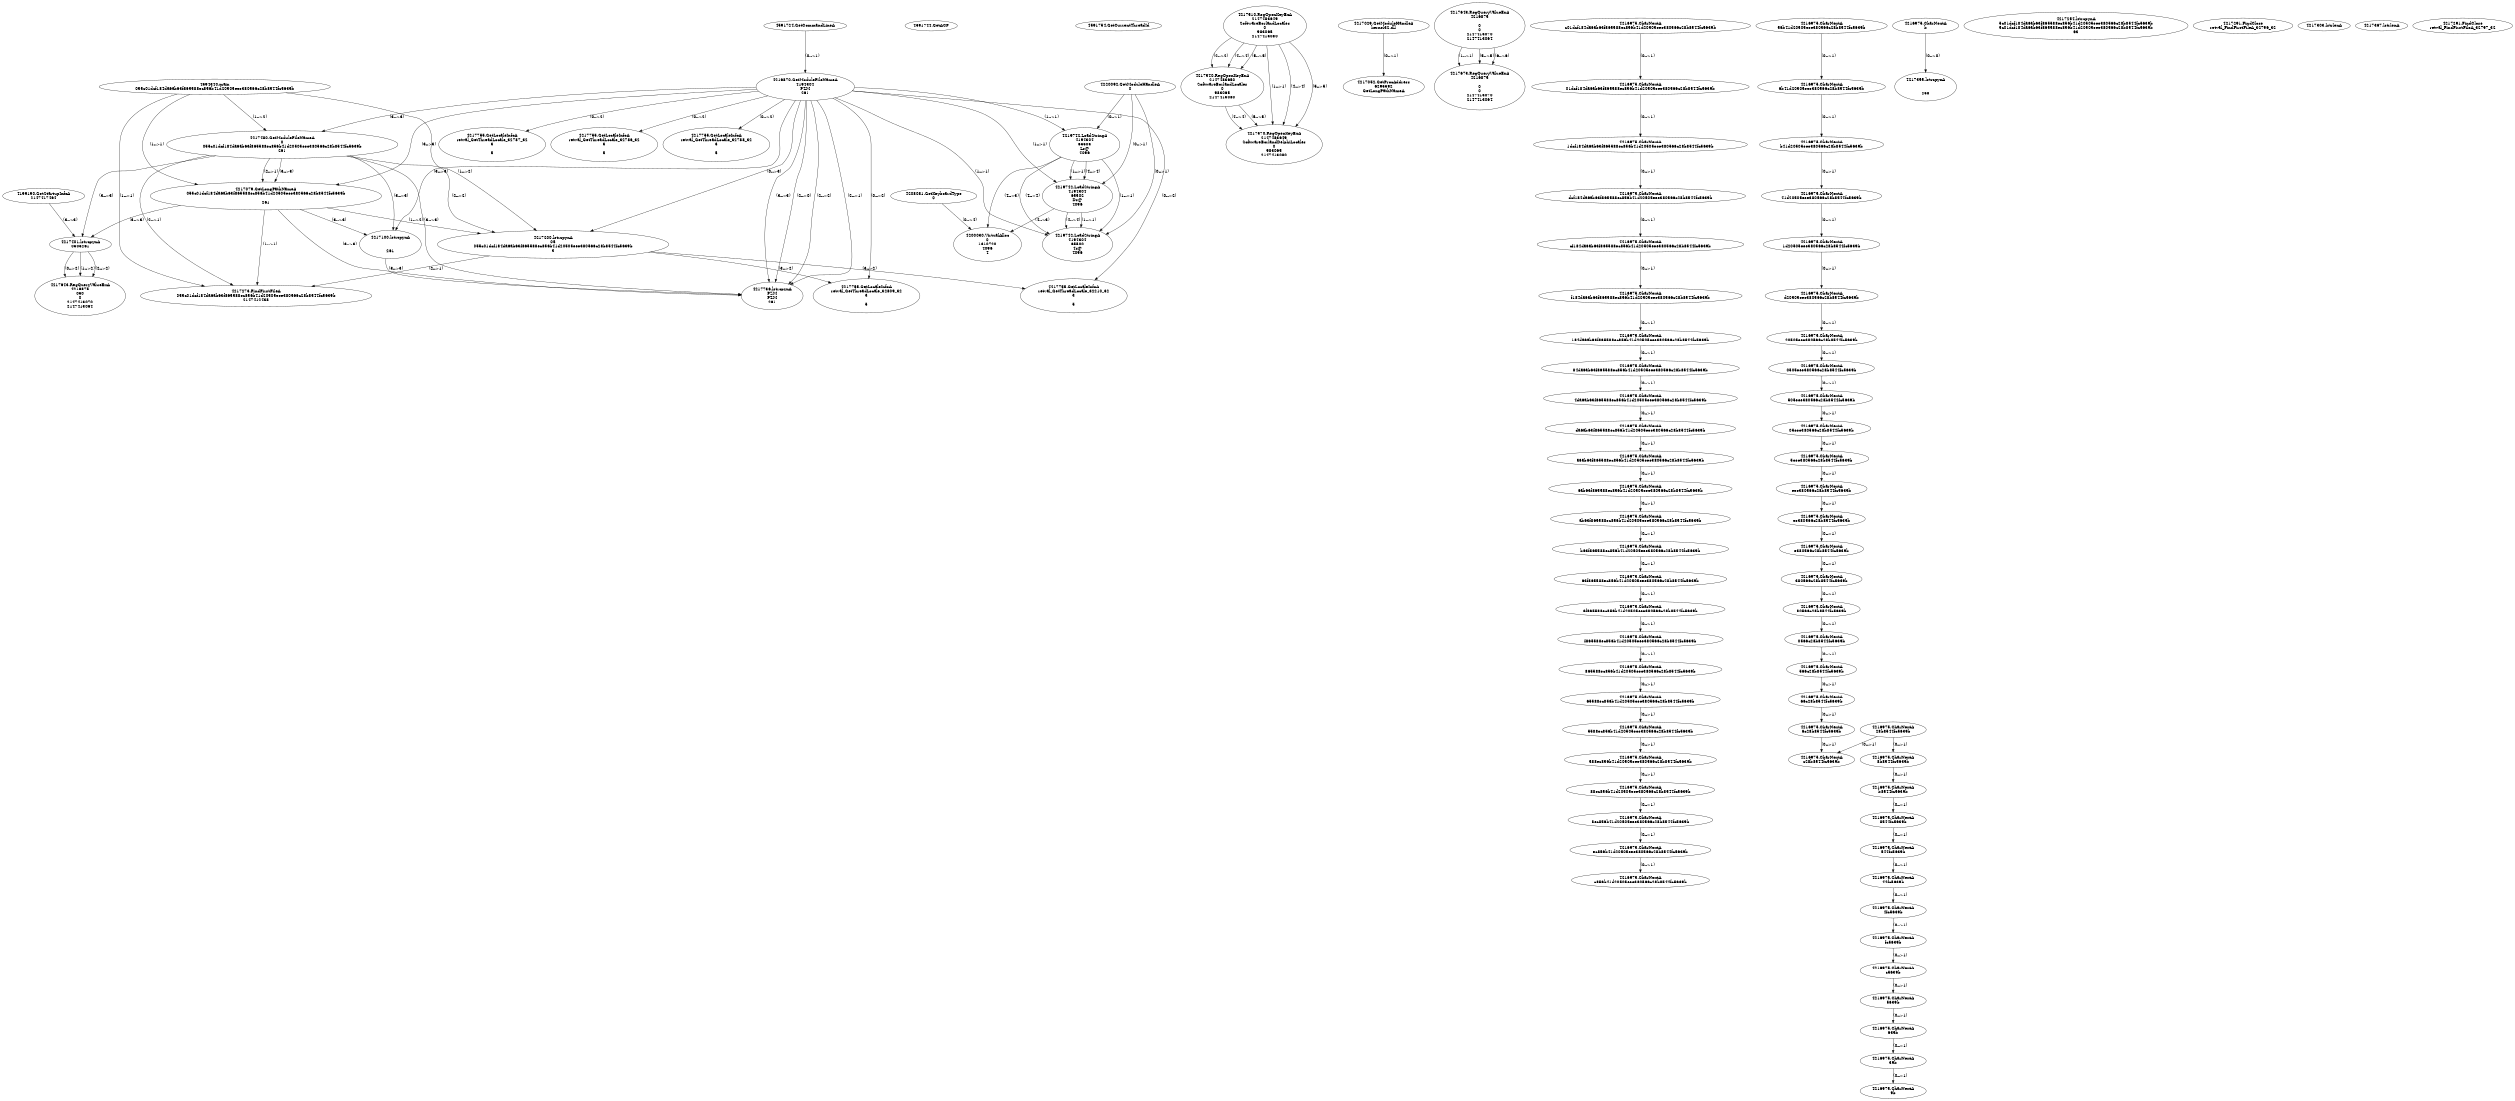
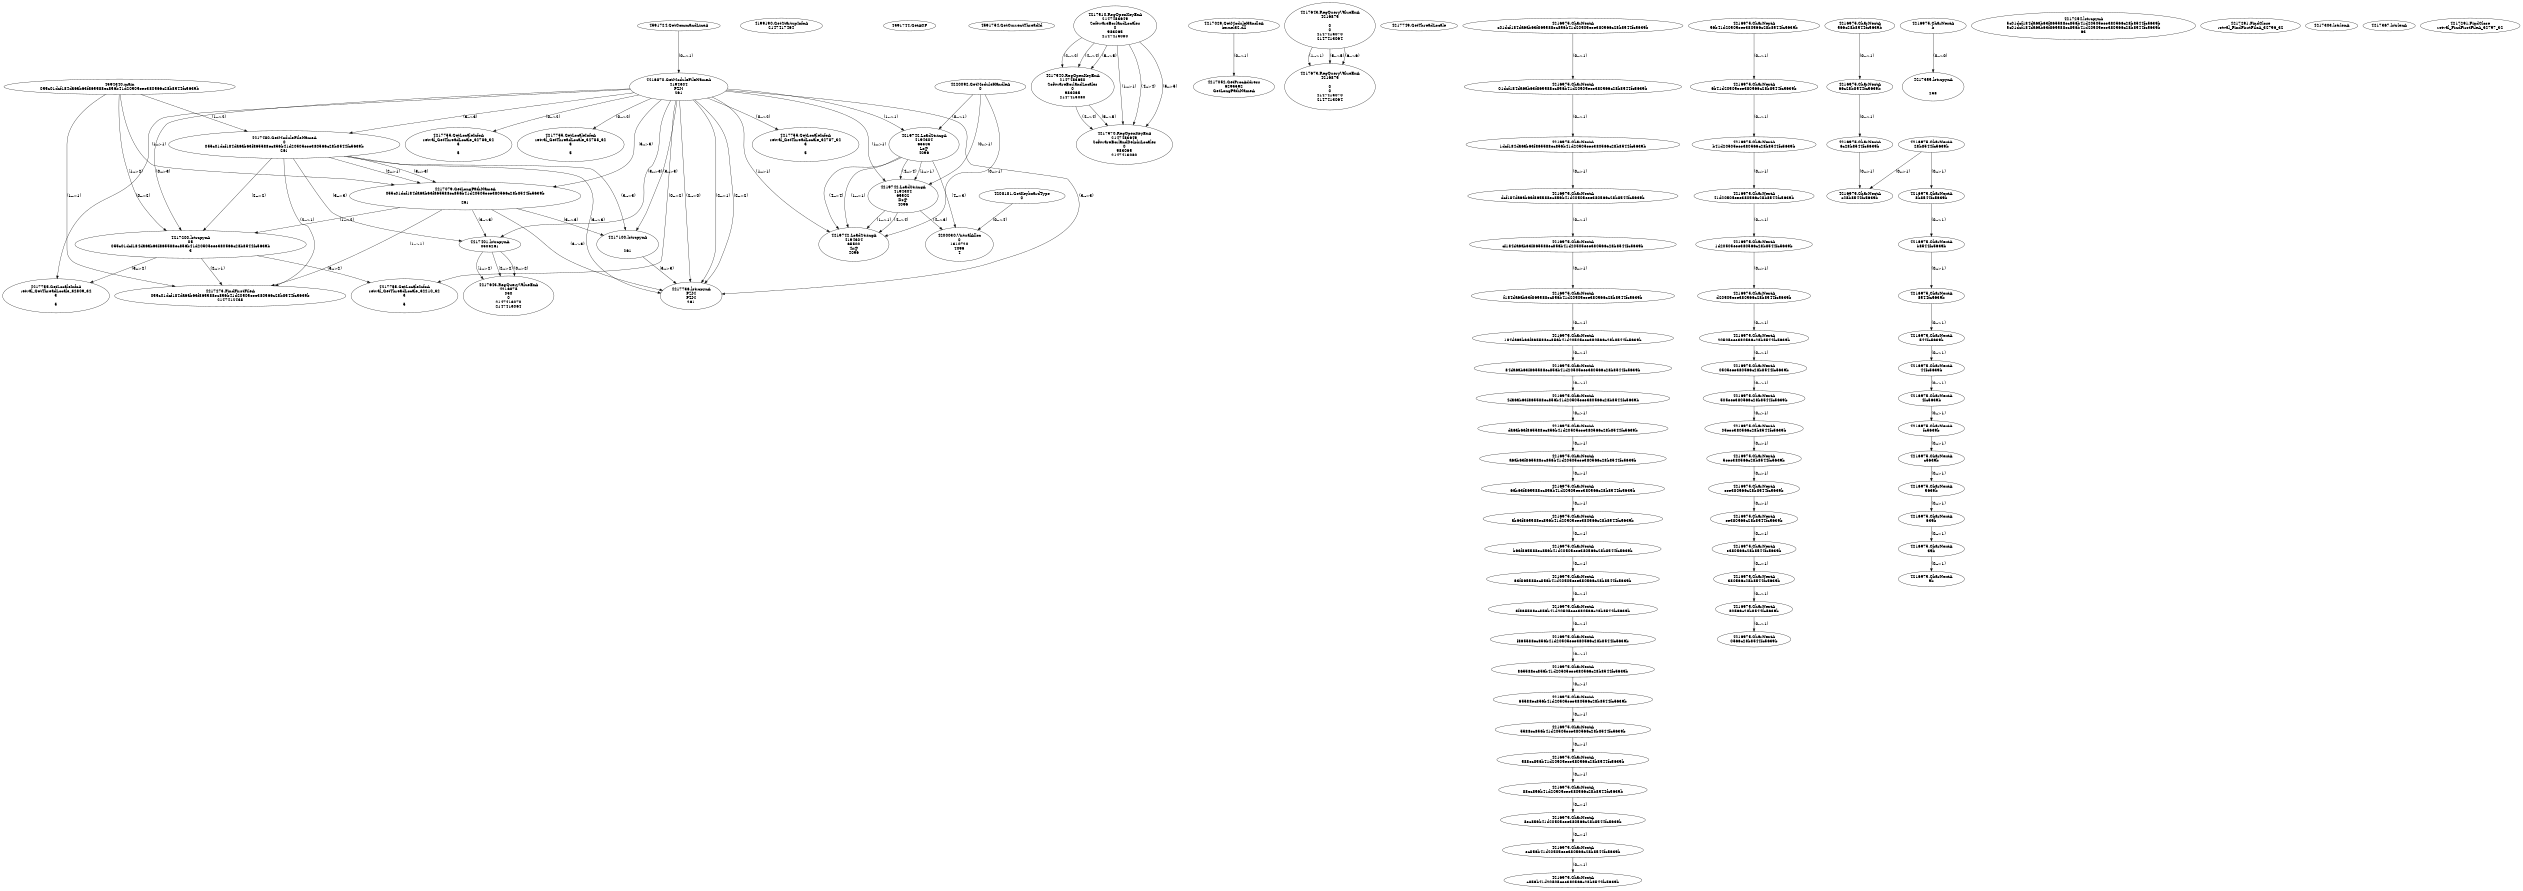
node "4217749.GetThreadLocale": added
node "4208081.GetKeyboardType 0": label "4208081.GetKeyboardType 0" -> "4208181.GetKeyboardType 0"
edge "4199190.GetStartupInfoA 2147417464" -> "4217401.lstrcpynA 0505261": now "4216870.GetModuleFileNameA 4194304 PZM 261" -> "4217401.lstrcpynA 0505261"
edge "4216975.CharNextA 0566c28b8544fc5639b" -> "4216975.CharNextA 566c28b8544fc5639b": removed, label "(0-->1)"
